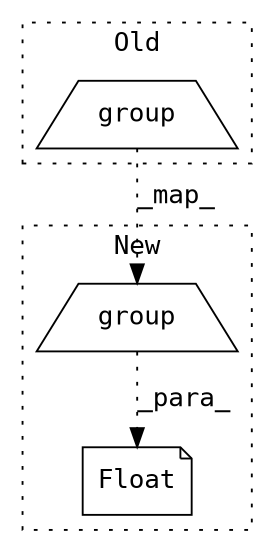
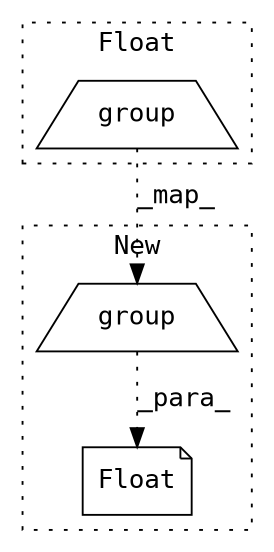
cluster "Old": label "Old" -> "Float"
